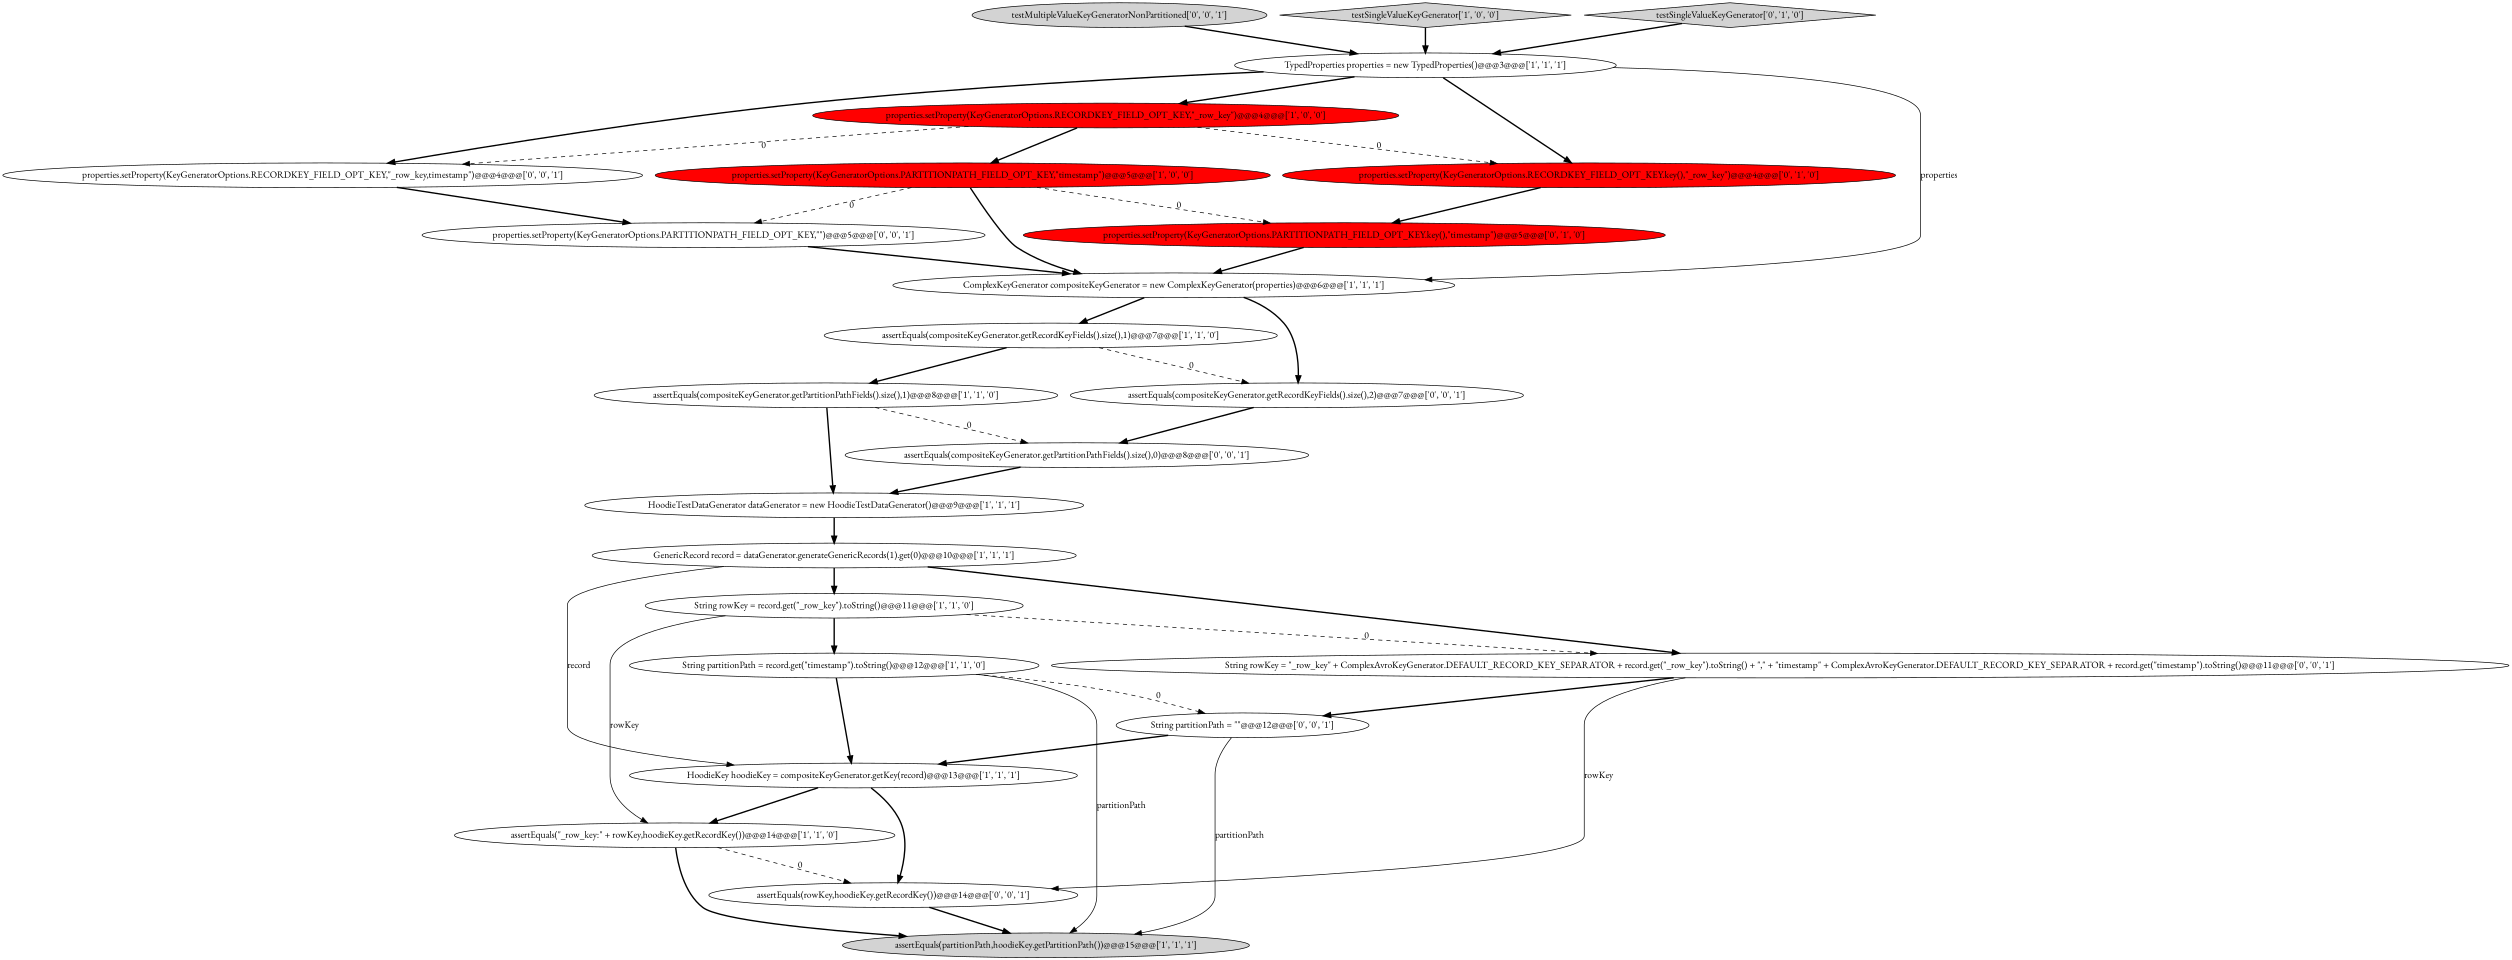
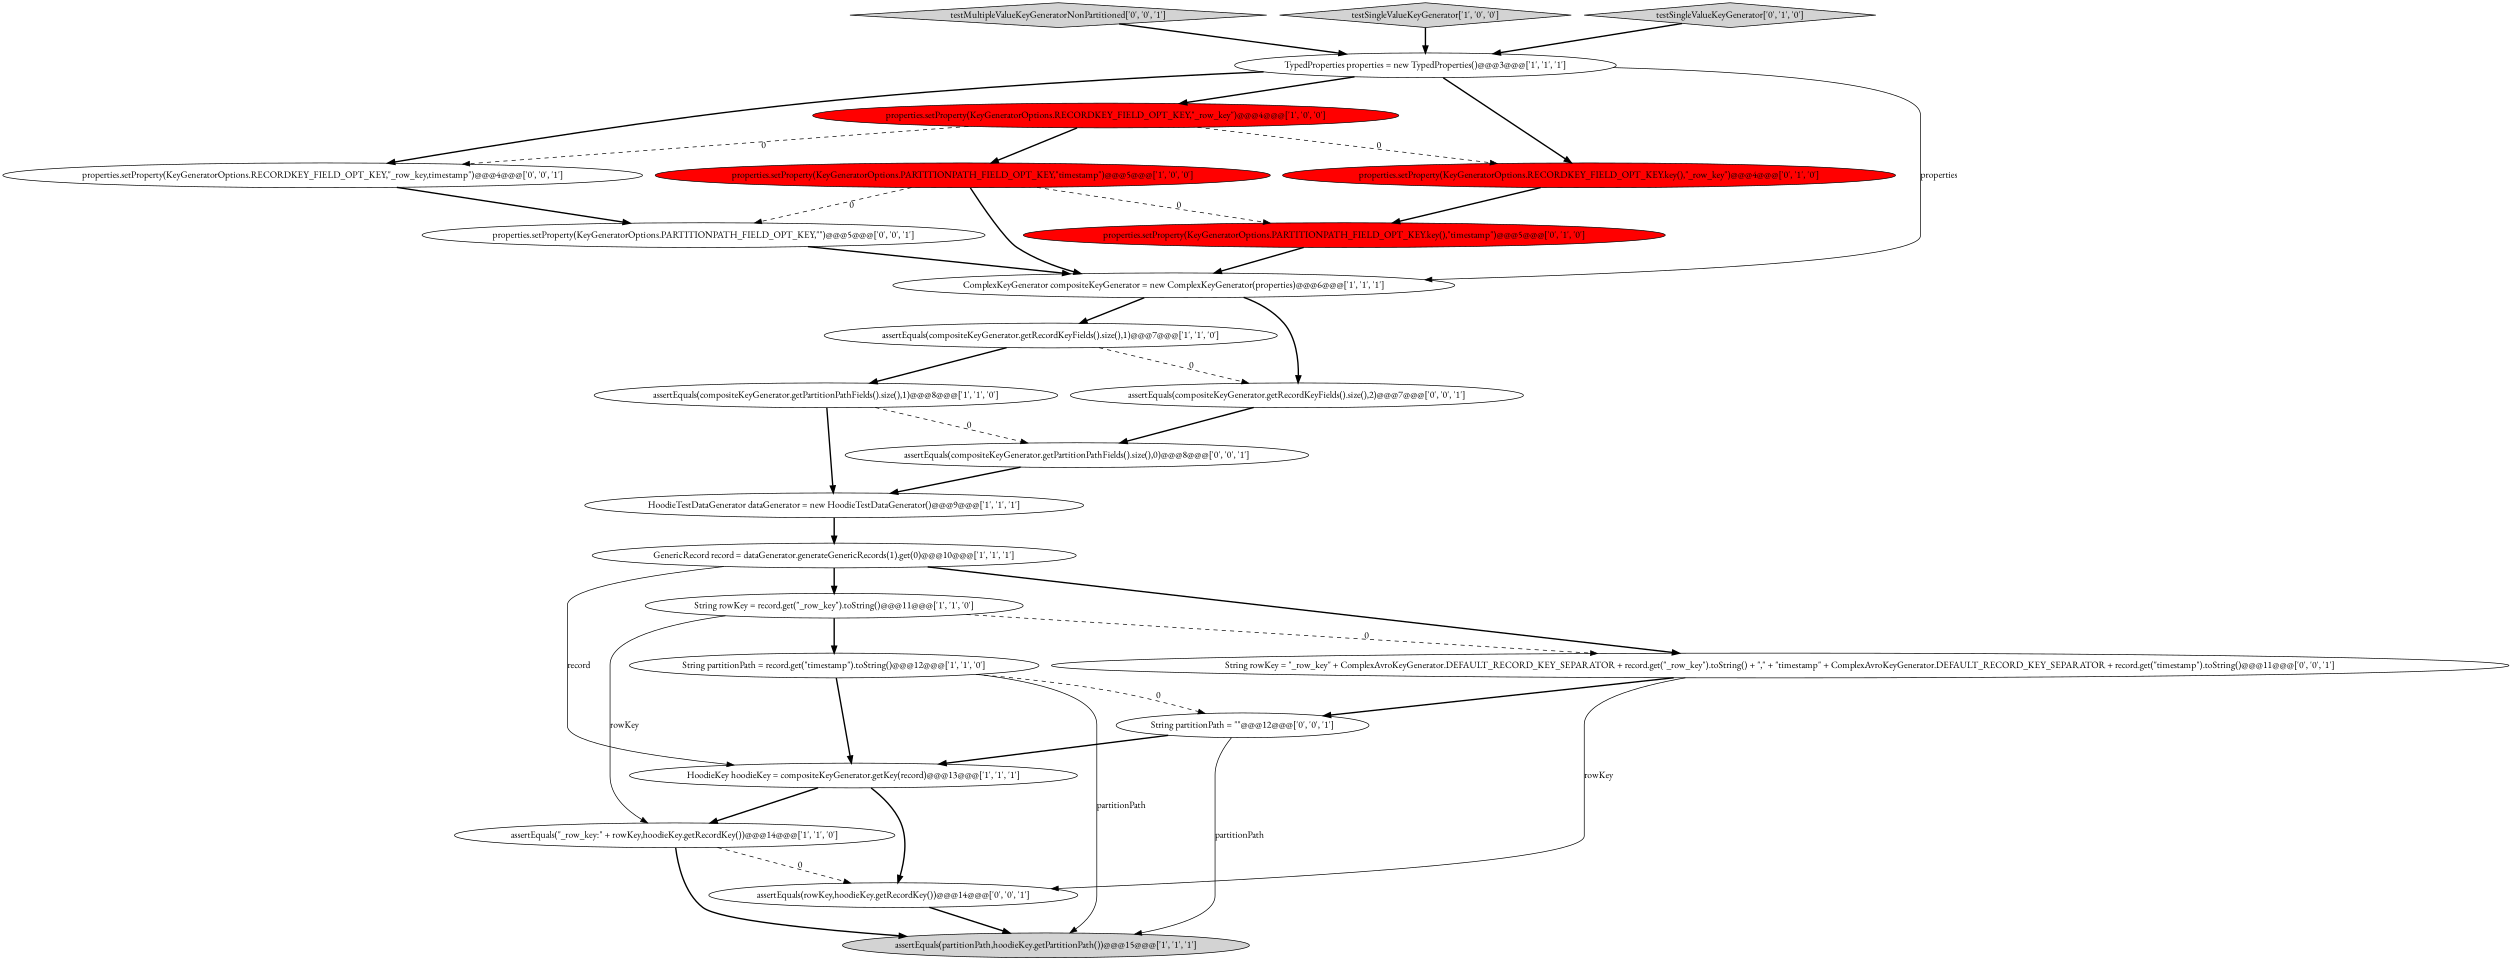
node "testMultipleValueKeyGeneratorNonPartitioned['0', '0', '1']": shape ellipse -> diamond
